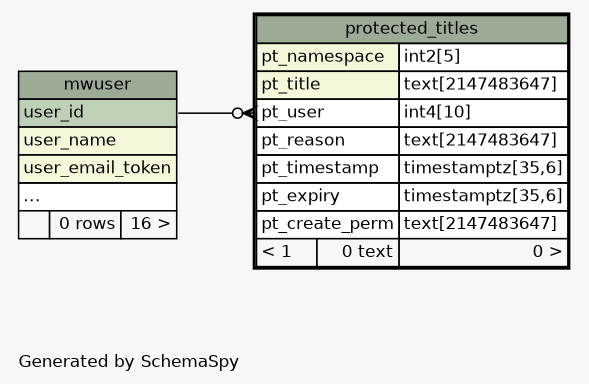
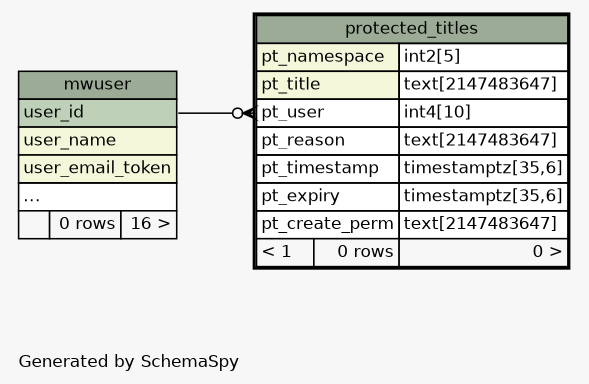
node "protected_titles": text "0 text" -> "0 rows"
